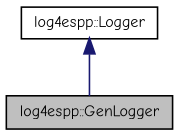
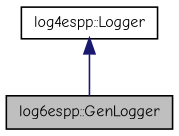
node "log4espp::GenLogger": label "log4espp::GenLogger" -> "log6espp::GenLogger"
